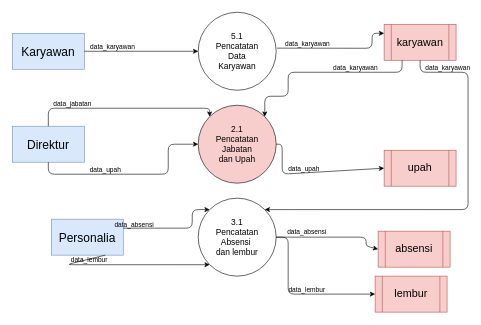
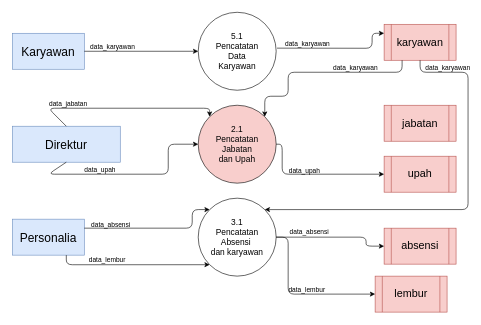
node "jabatan": added
node "Direktur": size 72x36 -> 108x36
node "upah": moved (420, 168) -> (420, 174)
node "Personalia": moved (87, 237) -> (48, 237)
node "3.1 Pencatatan Absensi dan lembur": label "3.1 Pencatatan Absensi dan lembur" -> "3.1 Pencatatan Absensi dan karyawan"
node "absensi": moved (414, 249) -> (420, 246)
